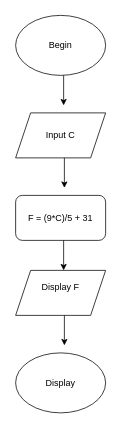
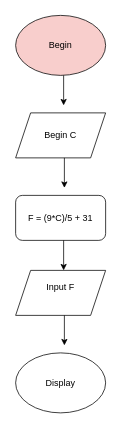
node "Begin": fillcolor #ffffff -> #f8cecc
node "Input C": label "Input C" -> "Begin C"
node "Display F": label "Display F" -> "Input F"
